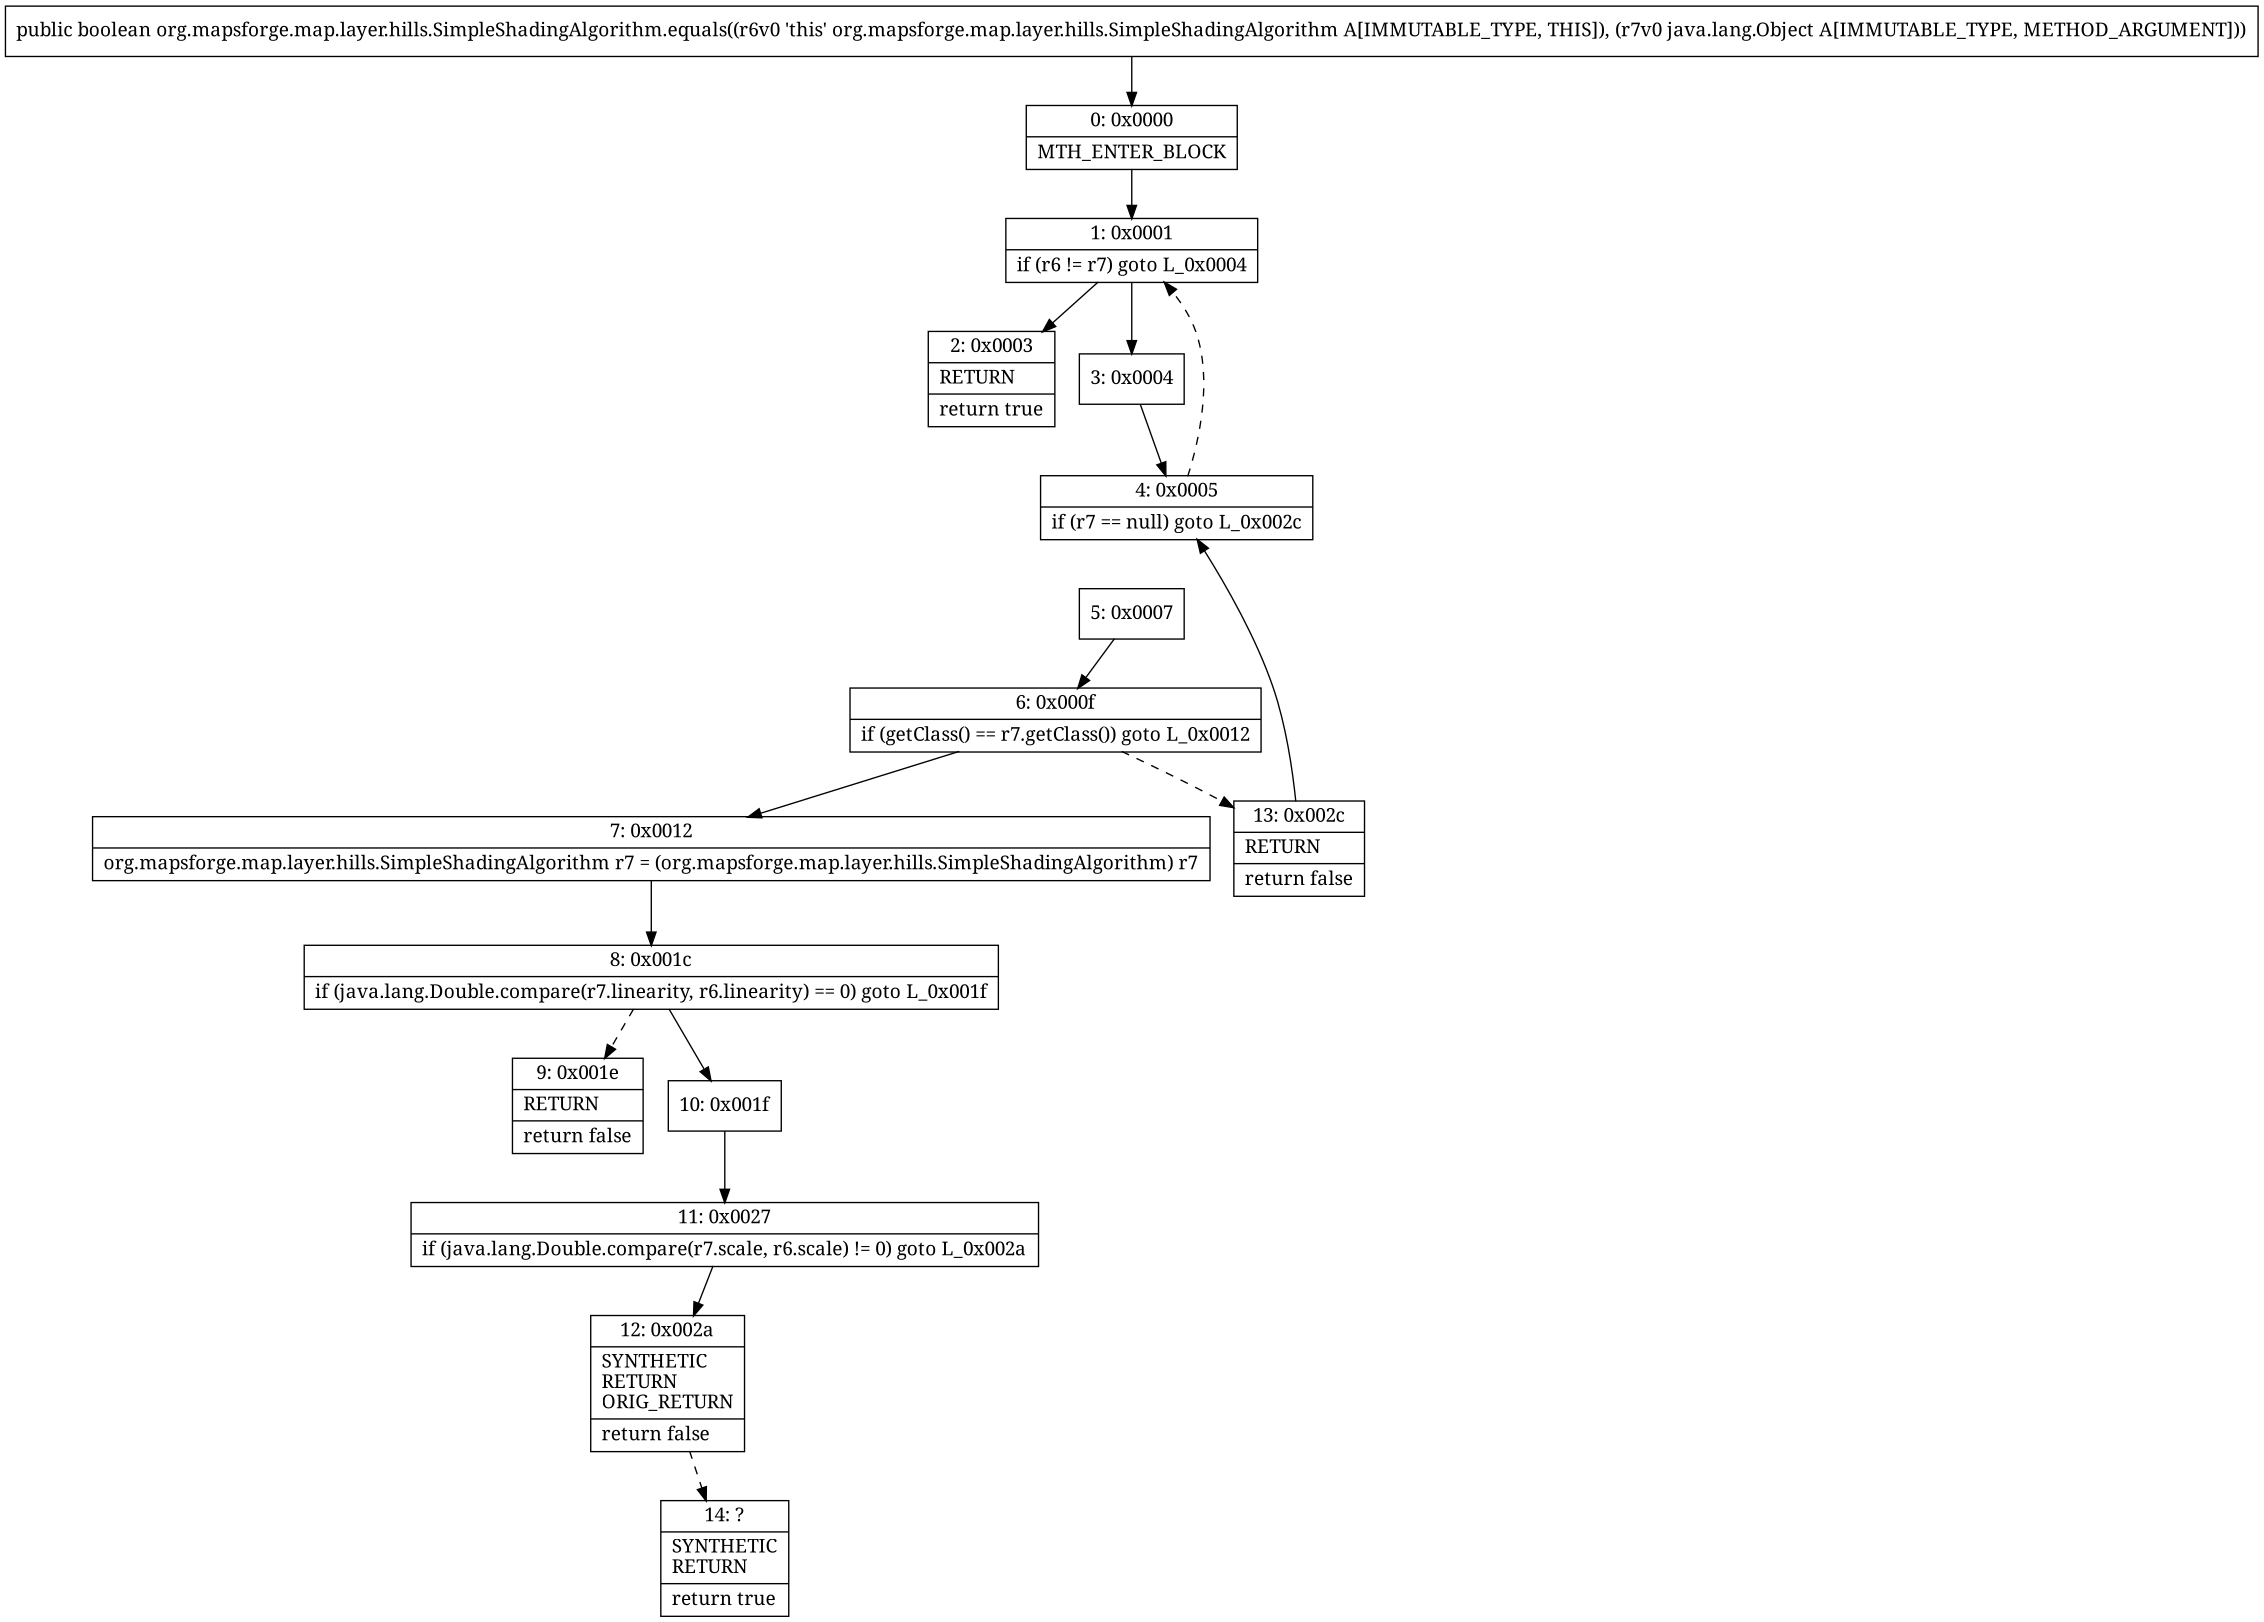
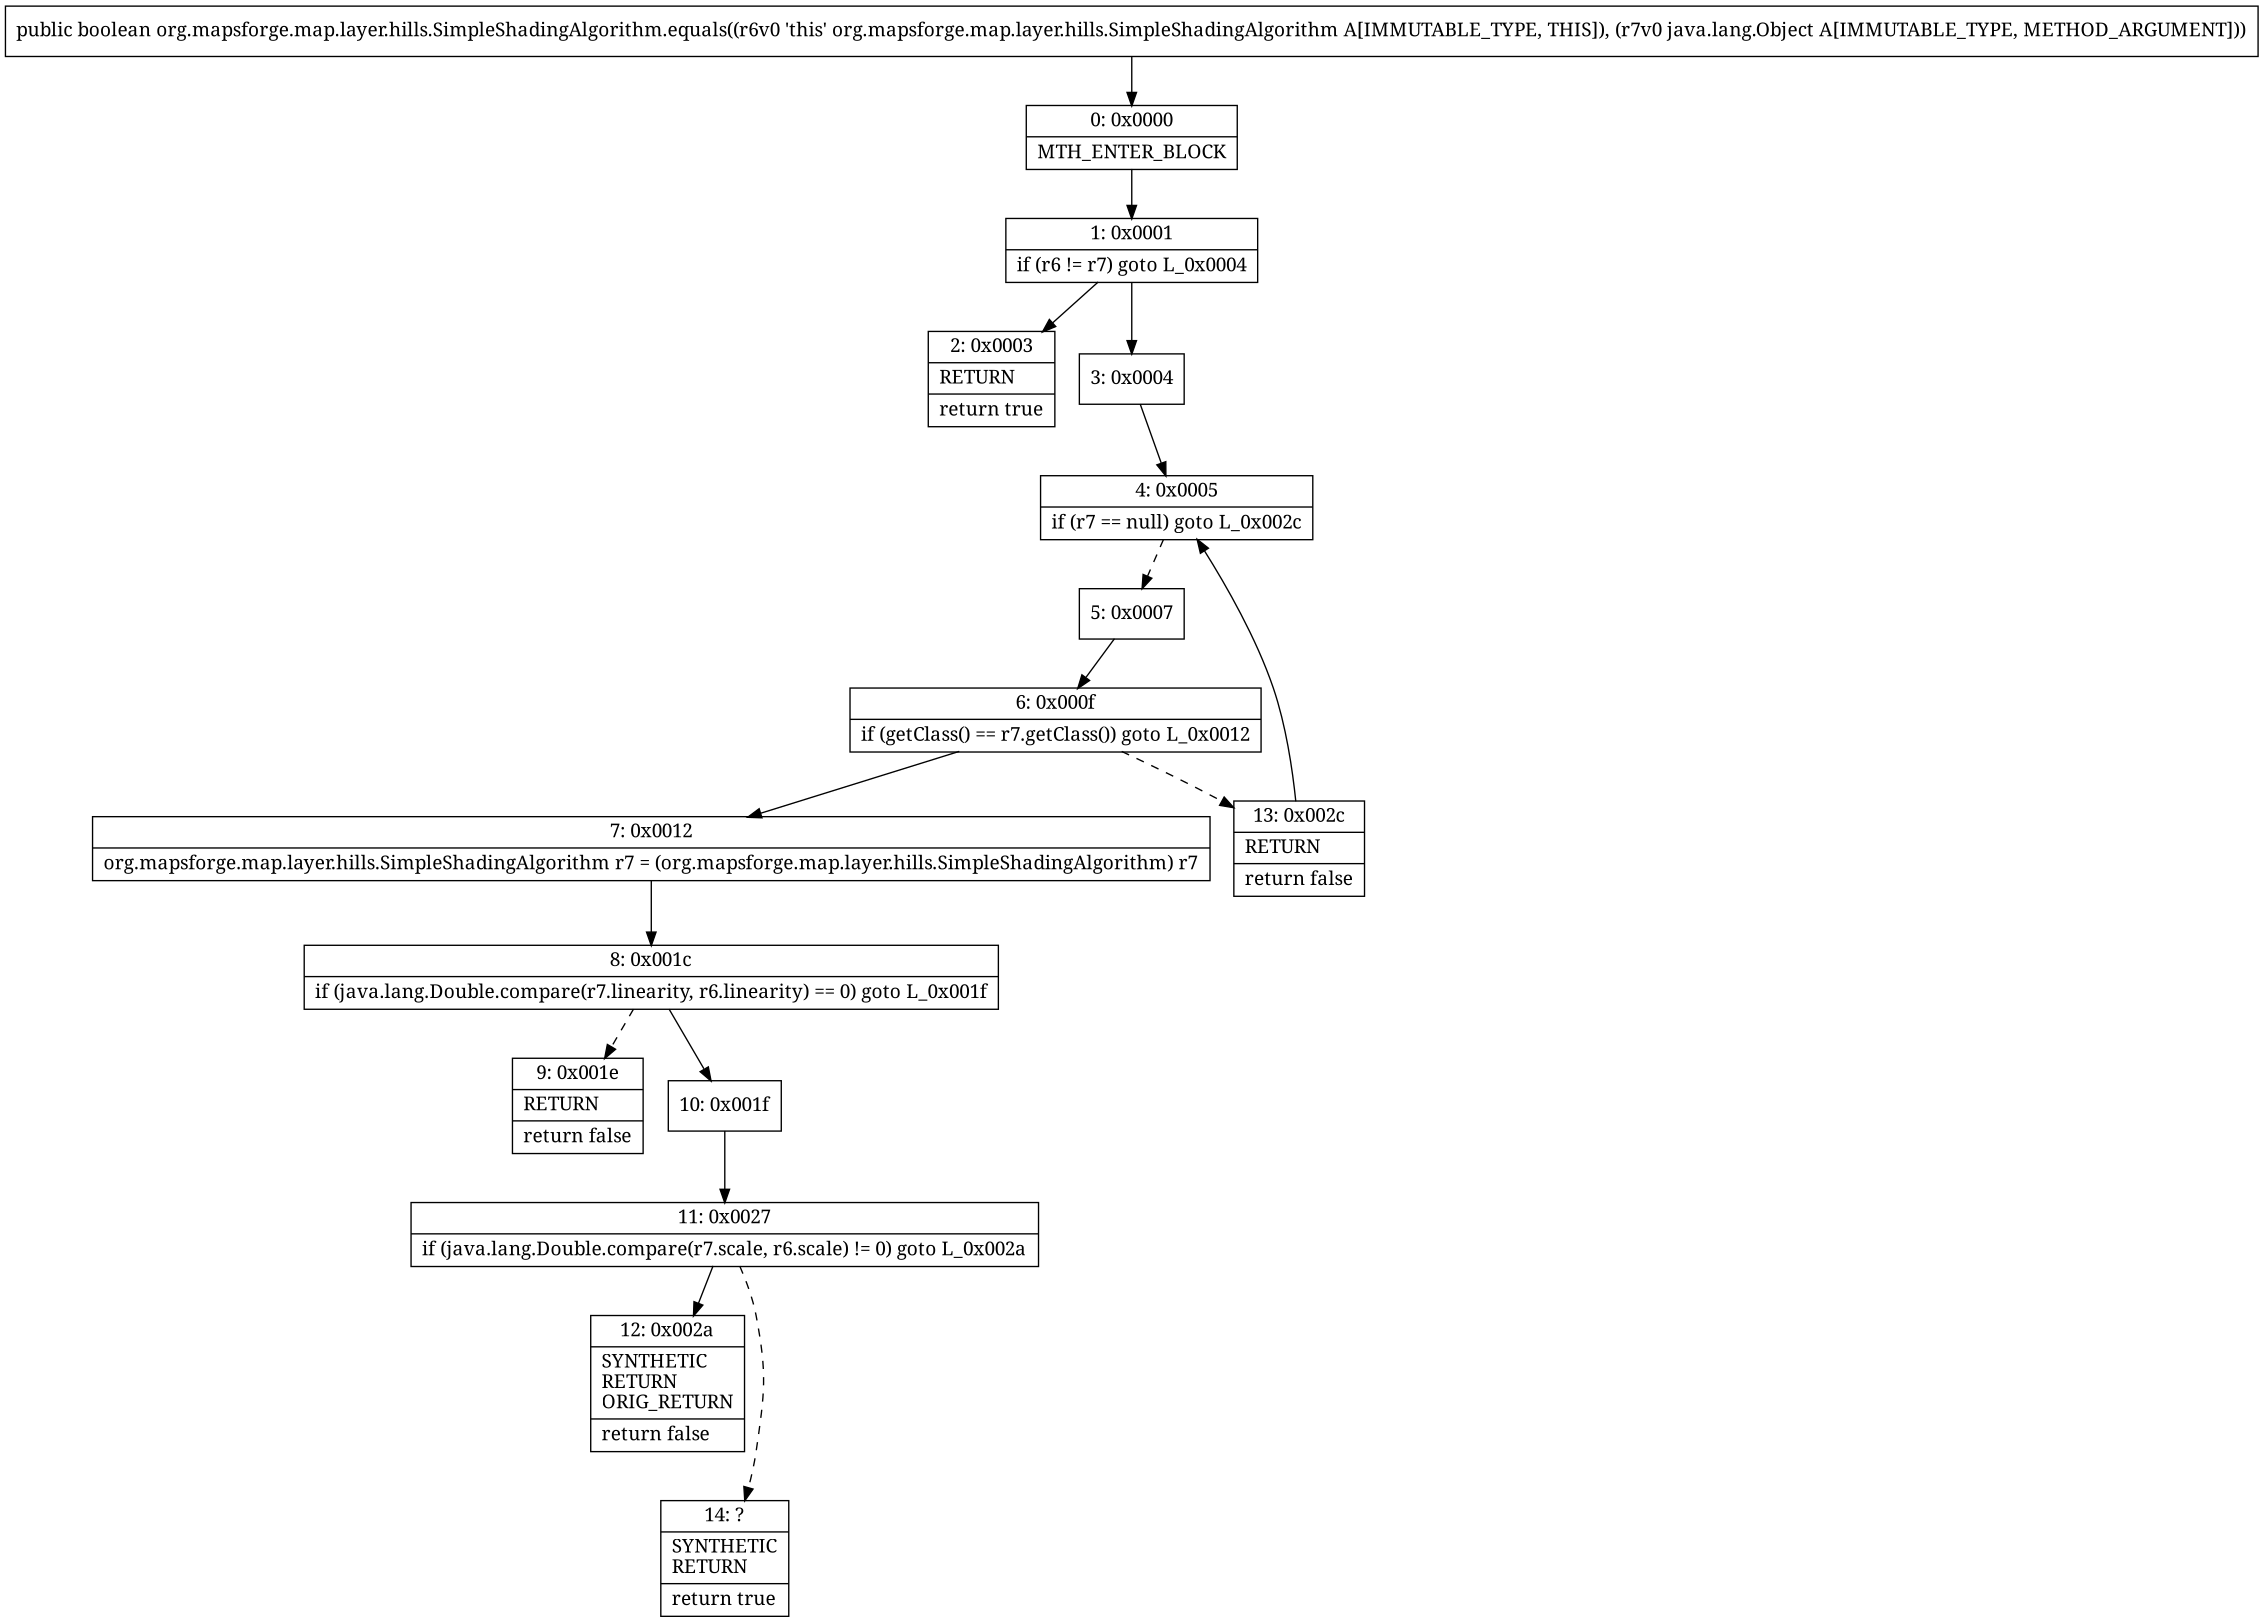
edge "4: 0x0005" -> "1: 0x0001": now "4: 0x0005" -> "5: 0x0007"
edge "12: 0x002a" -> "14: ?": now "11: 0x0027" -> "14: ?"
